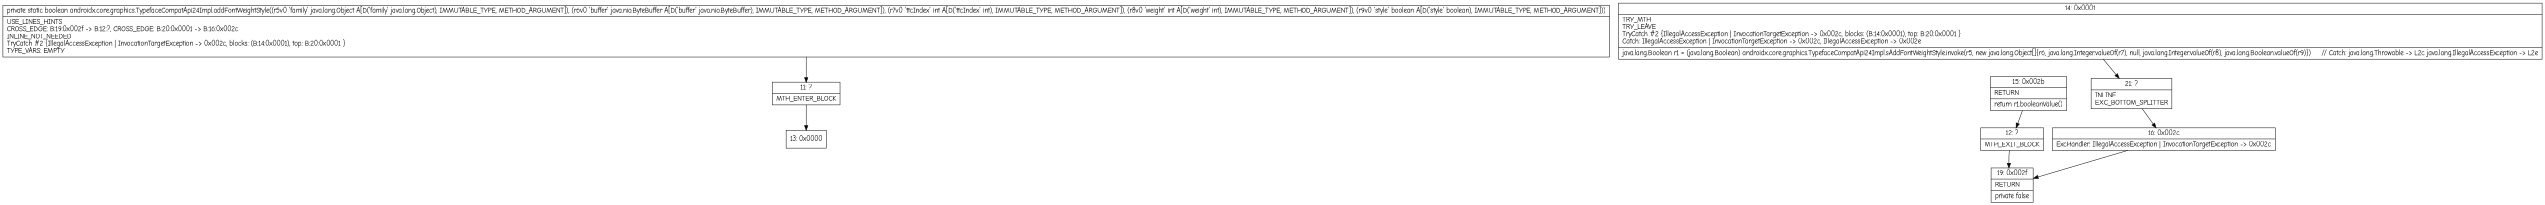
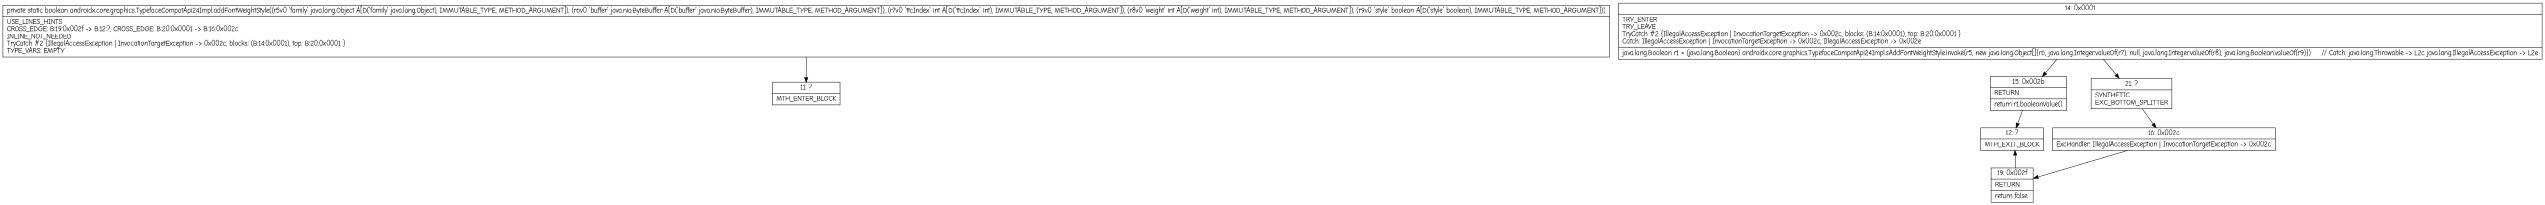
node "14: 0x0001": text "TRY_MTH" -> "TRY_ENTER"
edge "14: 0x0001" -> "15: 0x002b": added
node "21: ?": text "INLINE" -> "SYNTHETIC"
node "13: 0x0000": removed
edge "12: ?" -> "19: 0x002f": reversed
node "19: 0x002f": text "private false" -> "return false"
